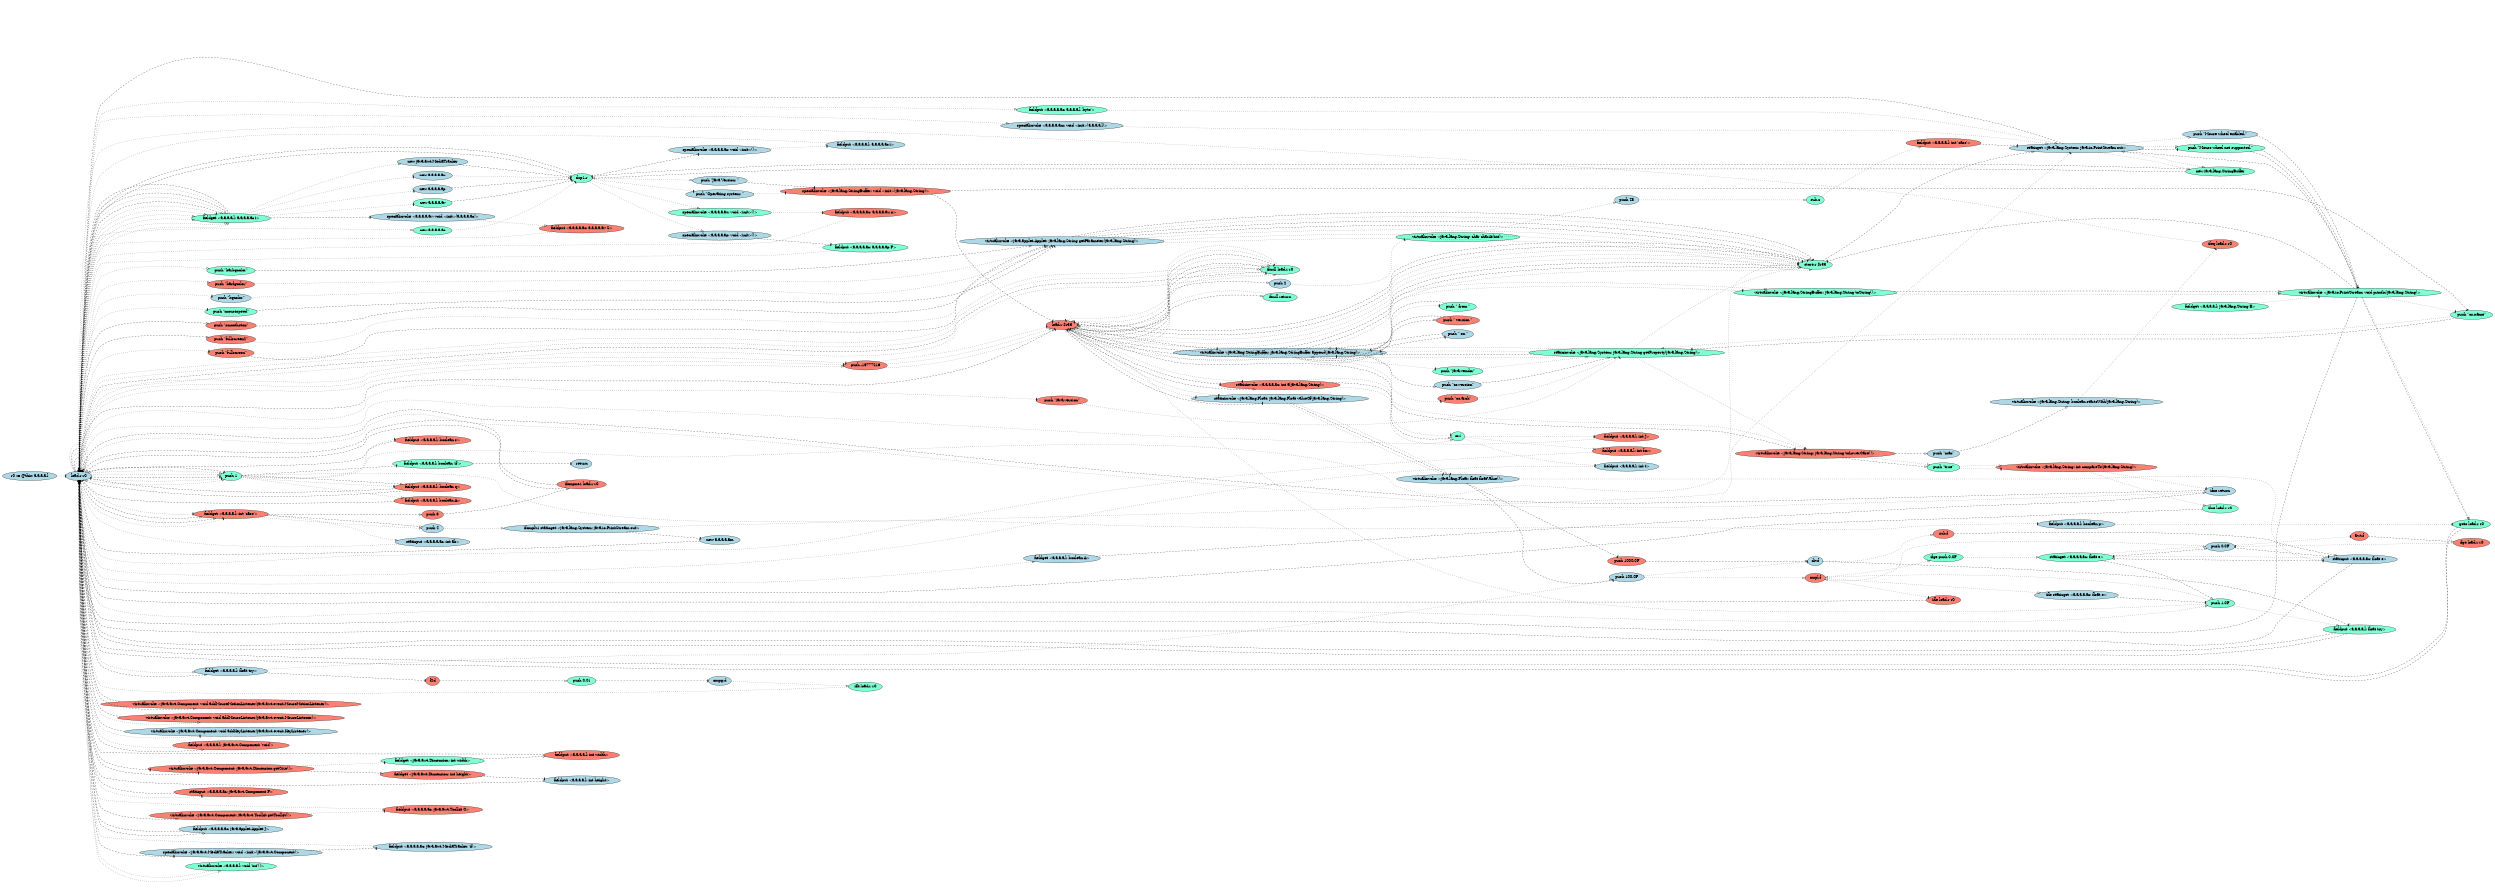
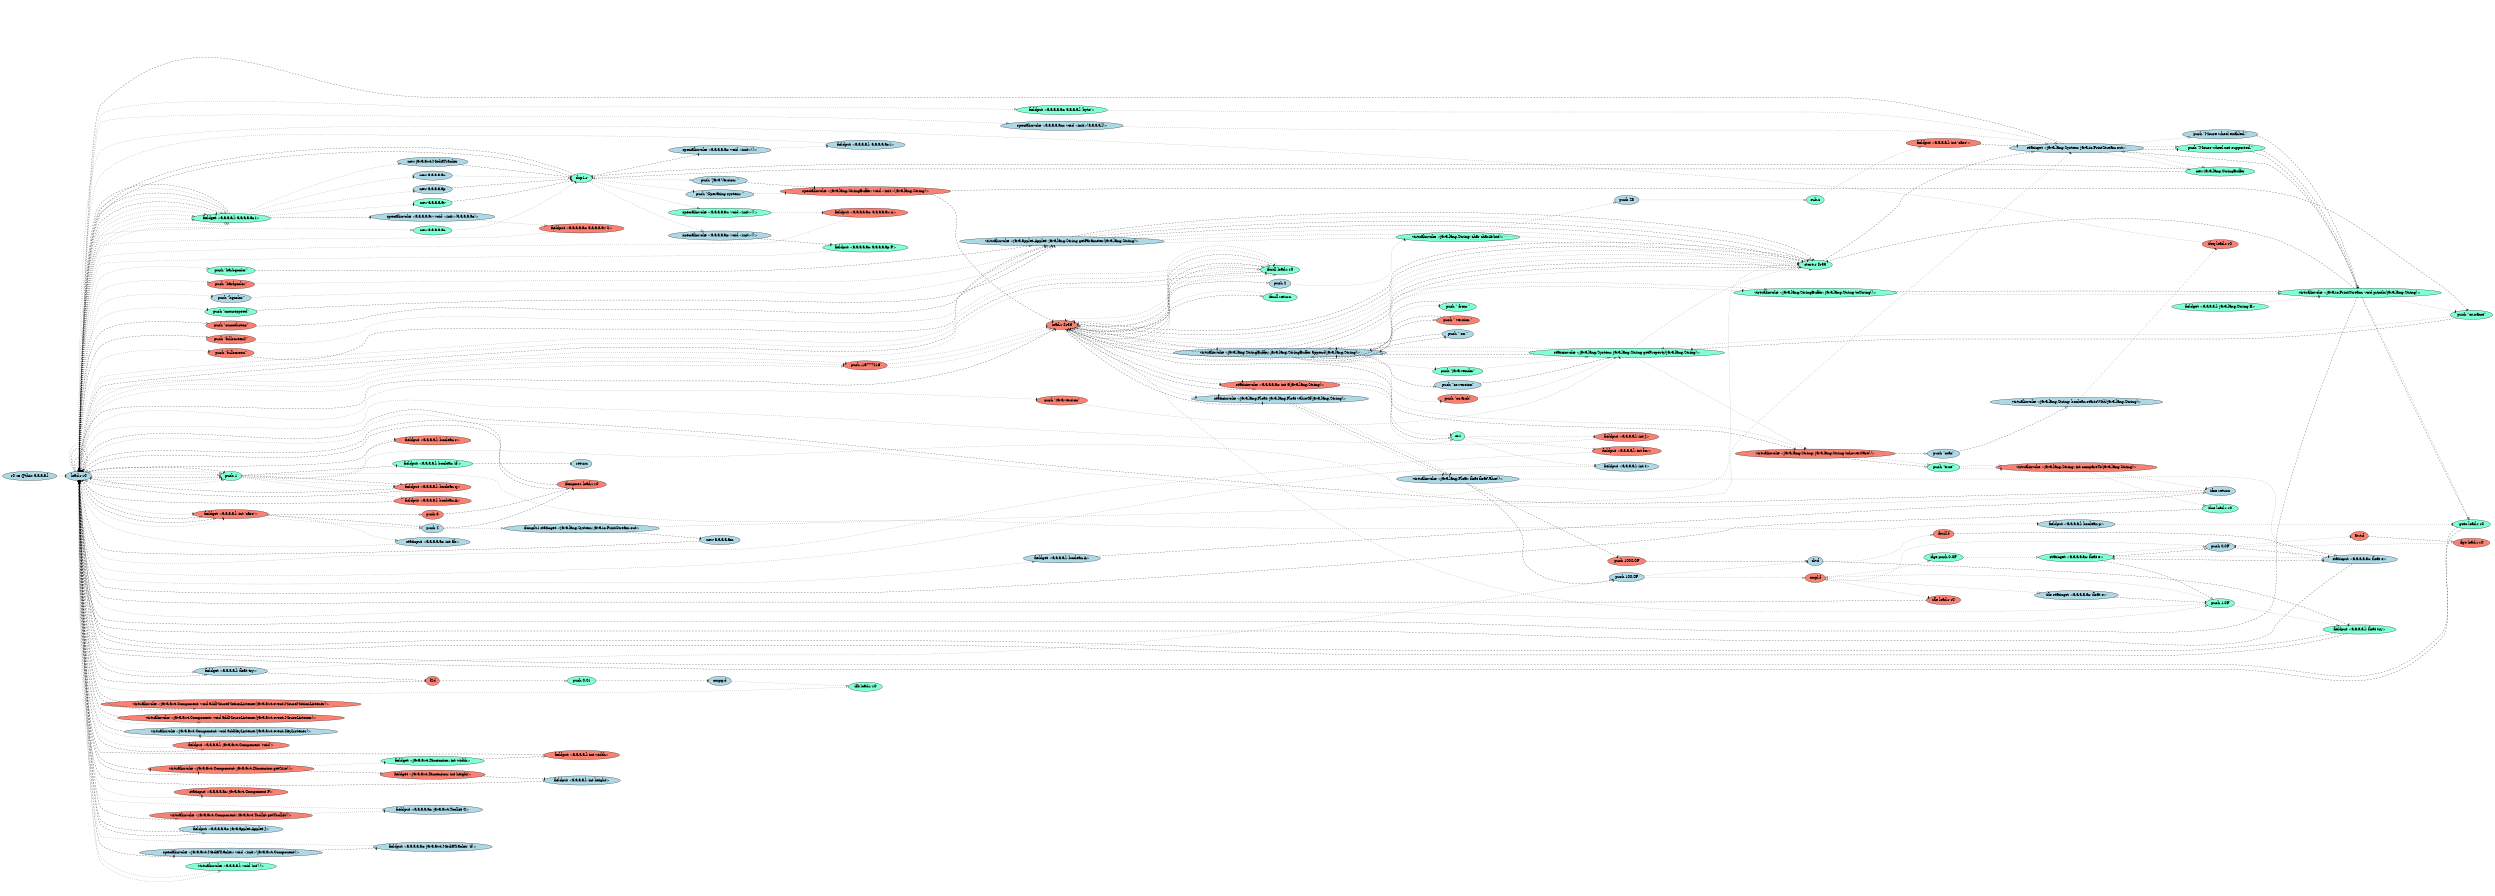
edge "push 4" -> "ifcmpne.i load.r r0": added
node "sub.f": label "sub.f" -> "ifnull.f"
edge "staticput <a.a.a.a.ac: java.awt.Component F>" -> "load.r r0": now "f2d" -> "load.r r0"
node "fieldput <a.a.a.a.ac: java.awt.Toolkit C>": fillcolor salmon -> lightblue
